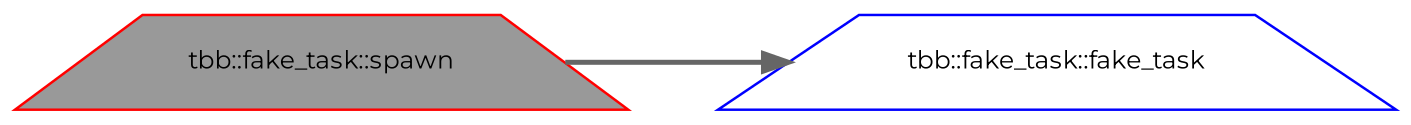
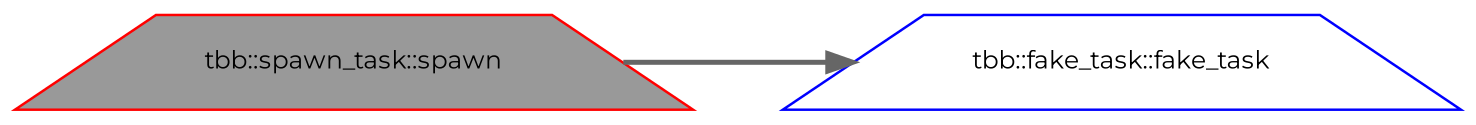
node "tbb::fake_task::spawn": label "tbb::fake_task::spawn" -> "tbb::spawn_task::spawn"
